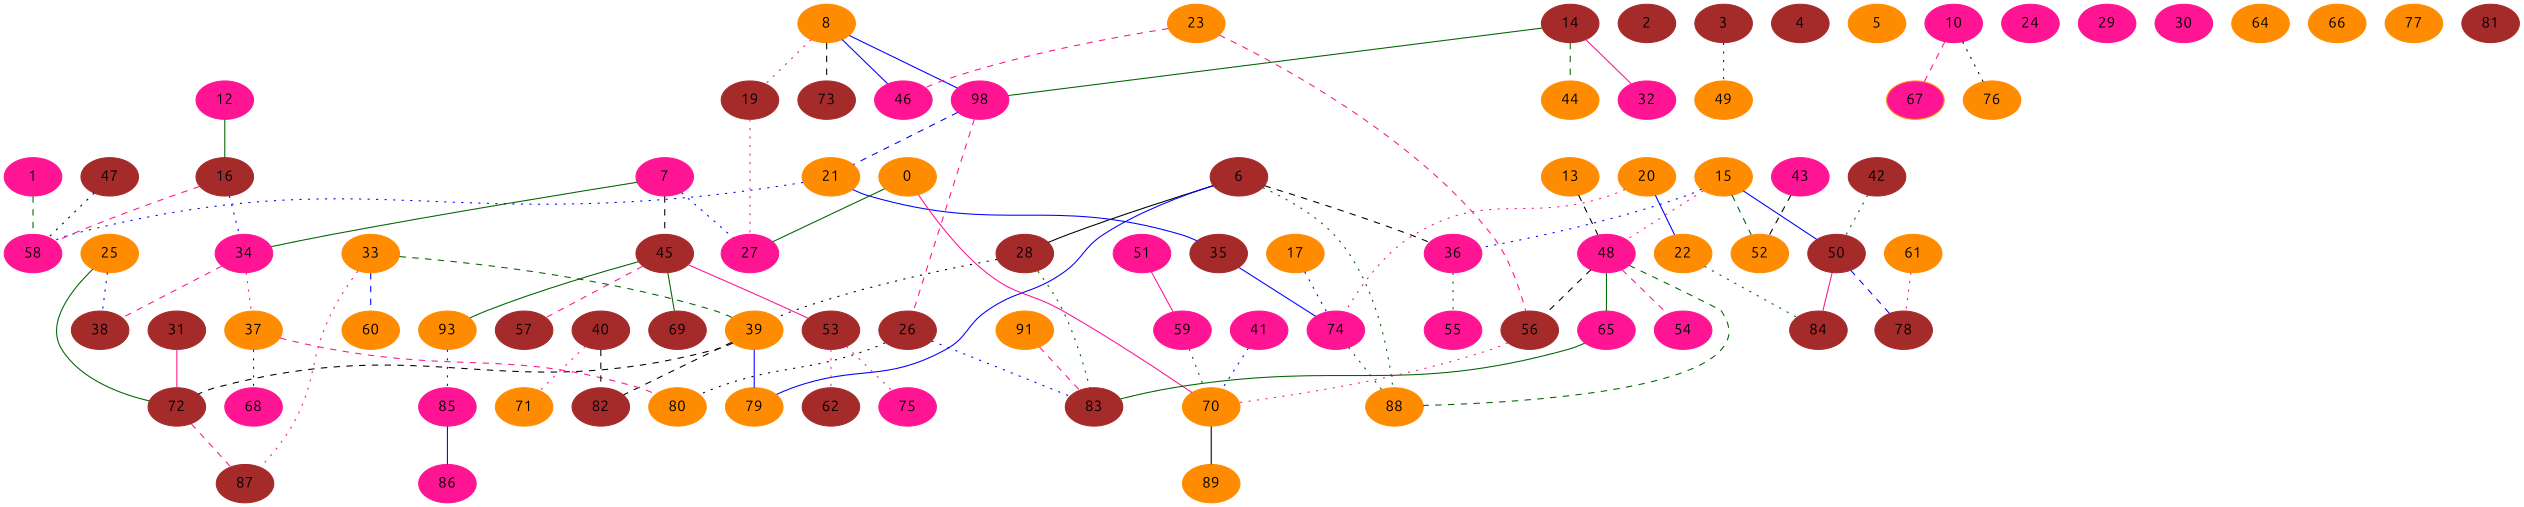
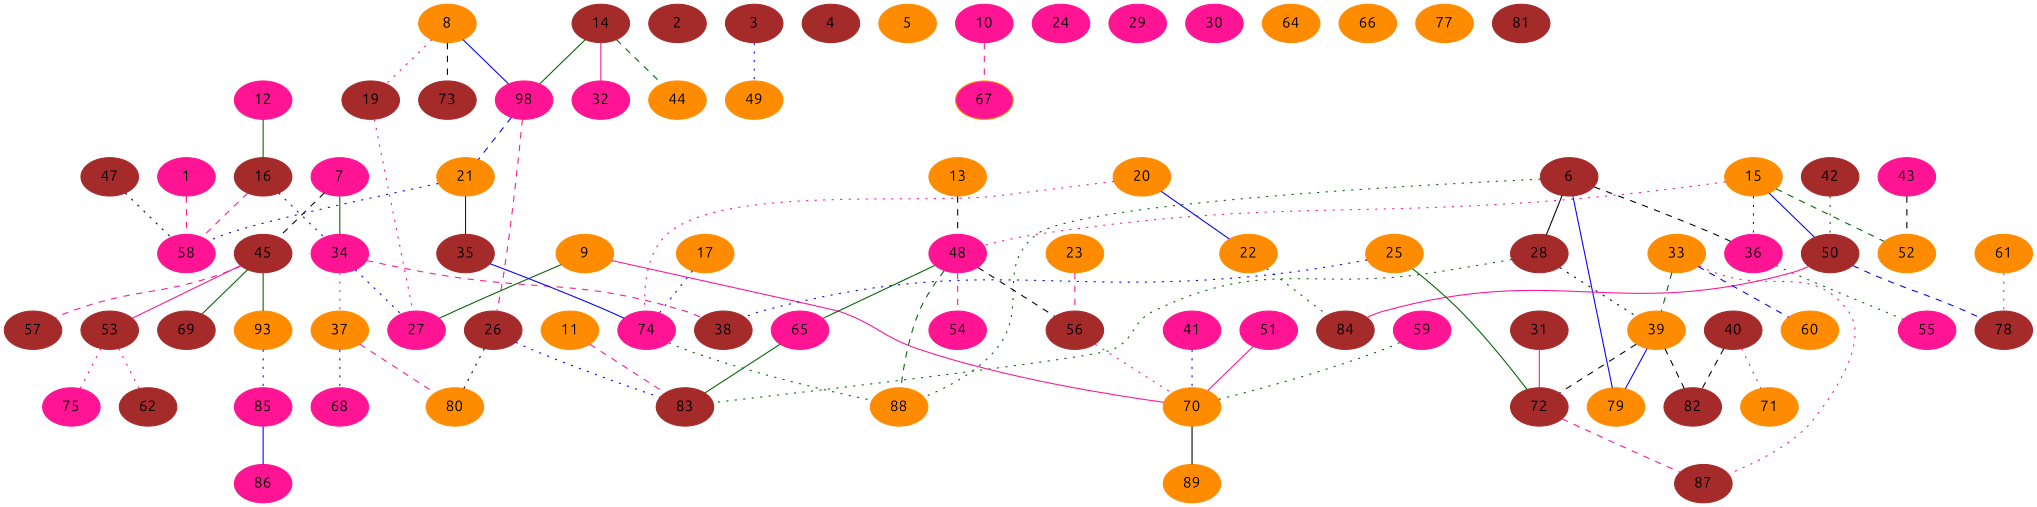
node "46": removed
node "76": removed
node "0": label "0" -> "9"
edge "1" -- "58": color darkgreen -> deeppink
edge "7" -- "27": now "34" -- "27"
edge "51" -- "59": now "51" -- "70"
node "91": label "91" -> "11"
